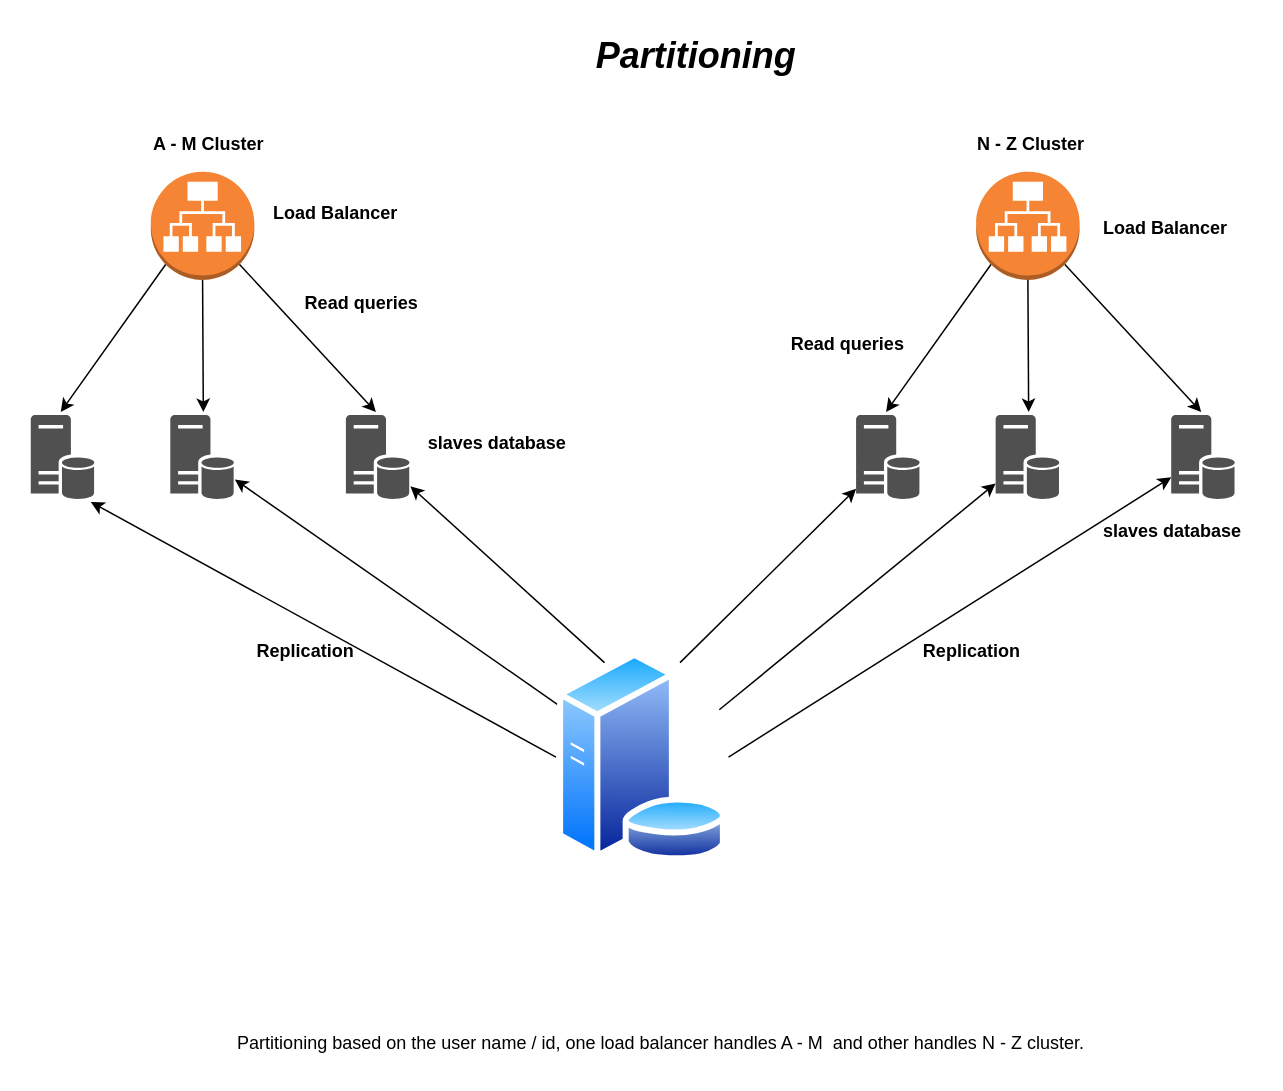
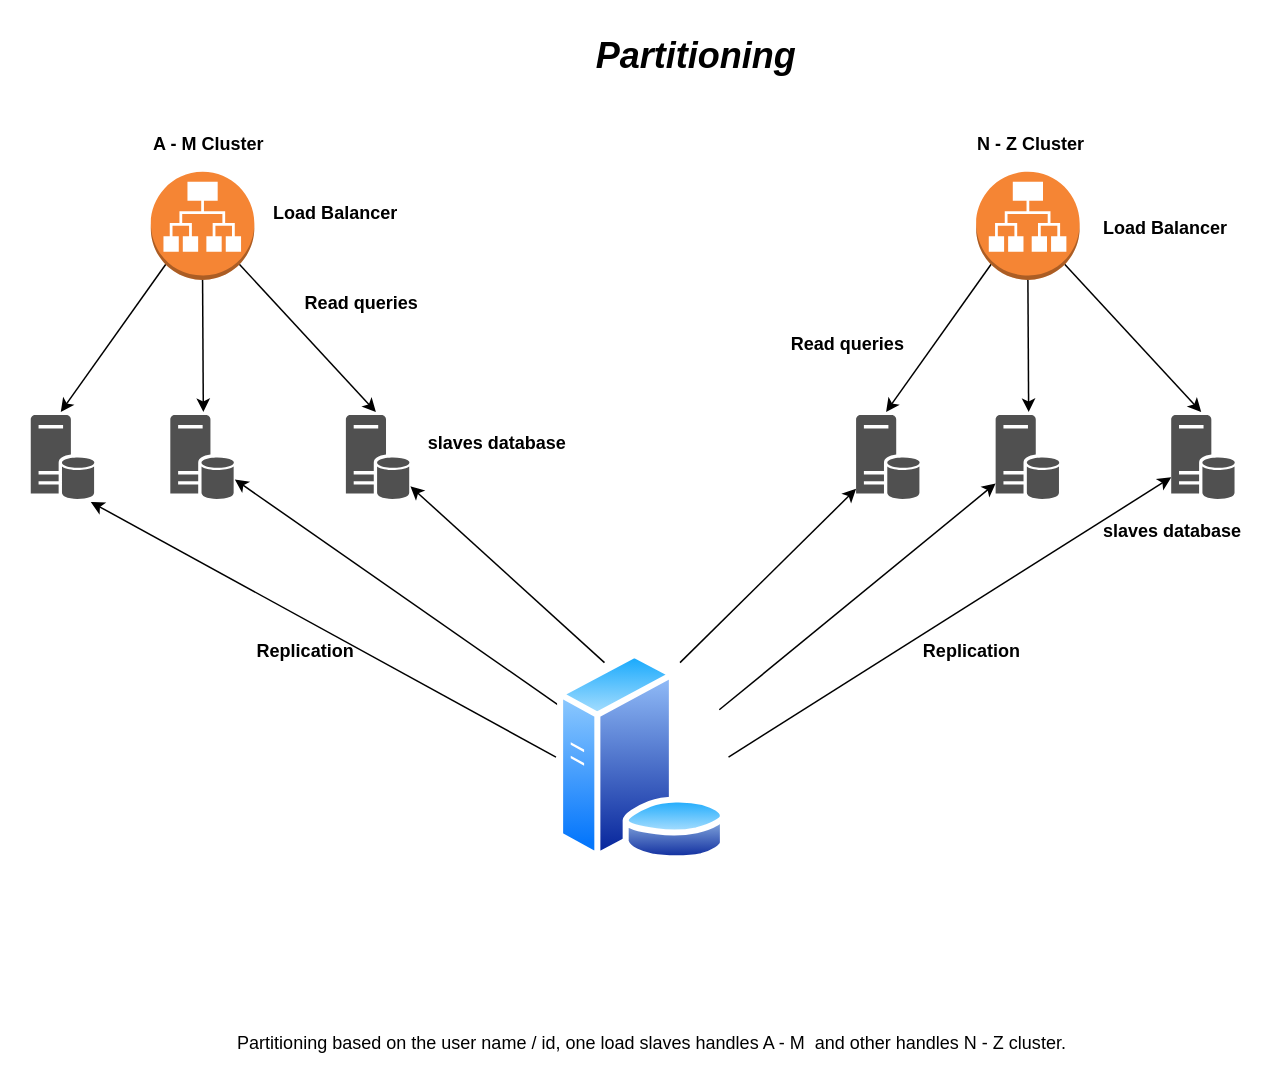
node "Partitioning based on the user name / id, one load balancer handles A - M and other handles N - Z cluster.": label "Partitioning based on the user name / id, one load balancer handles A - M and other handles N - Z cluster." -> "Partitioning based on the user name / id, one load slaves handles A - M and other handles N - Z cluster."
